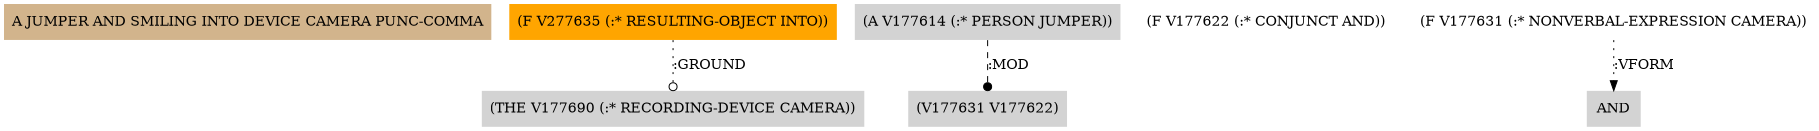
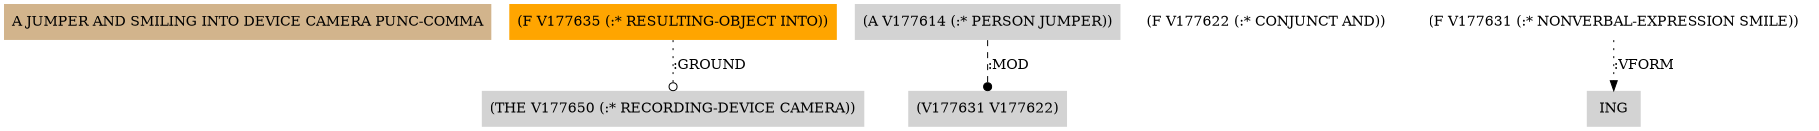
node "(F V277635 (:* RESULTING-OBJECT INTO))": label "(F V277635 (:* RESULTING-OBJECT INTO))" -> "(F V177635 (:* RESULTING-OBJECT INTO))"
node "(F V177631 (:* NONVERBAL-EXPRESSION CAMERA))": label "(F V177631 (:* NONVERBAL-EXPRESSION CAMERA))" -> "(F V177631 (:* NONVERBAL-EXPRESSION SMILE))"
node "(THE V177690 (:* RECORDING-DEVICE CAMERA))": label "(THE V177690 (:* RECORDING-DEVICE CAMERA))" -> "(THE V177650 (:* RECORDING-DEVICE CAMERA))"
node "AND": label "AND" -> "ING"
